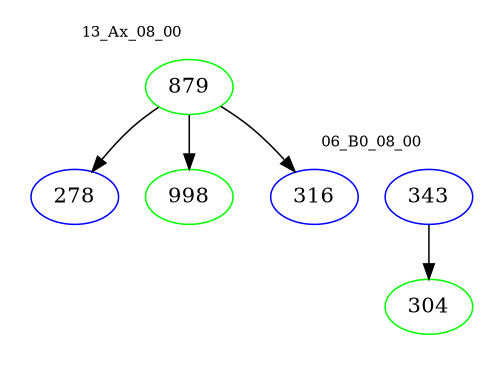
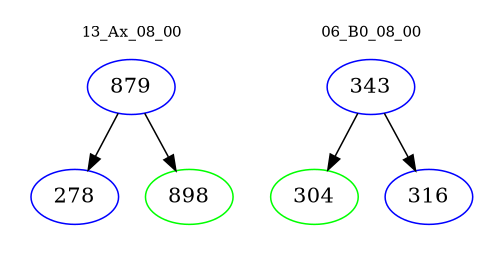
node "879": color green -> blue
edge "879" -> "316": now "343" -> "316"
node "998": label "998" -> "898"
